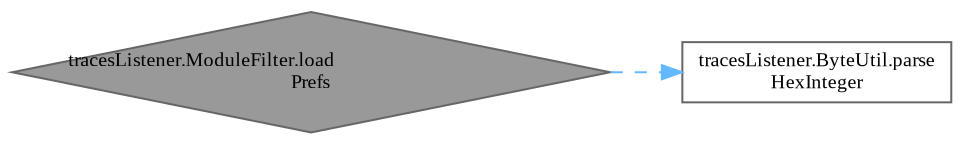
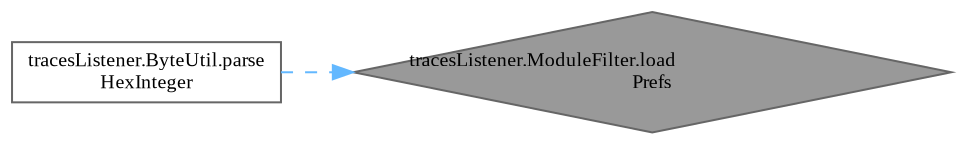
edge "tracesListener.ModuleFilter.load Prefs" -> "tracesListener.ByteUtil.parse HexInteger": reversed
